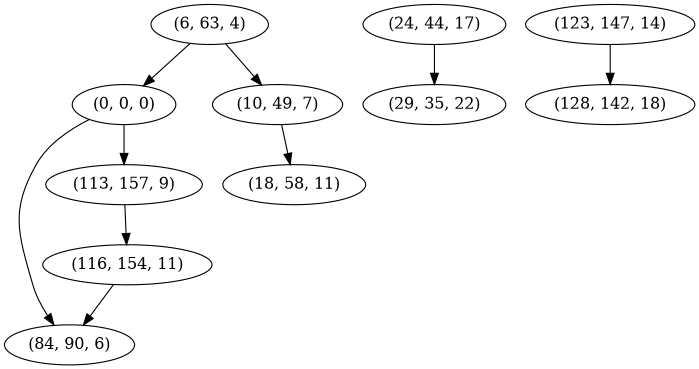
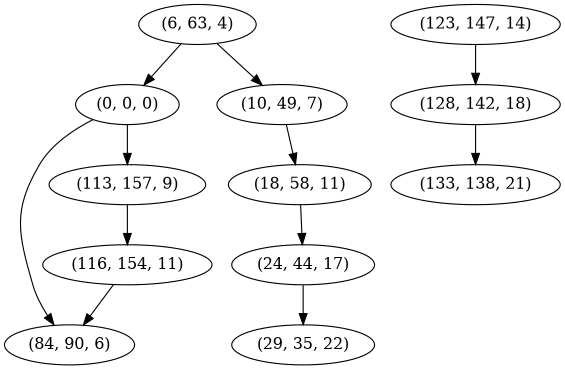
node "(133, 138, 21)": added
edge "(18, 58, 11)" -> "(24, 44, 17)": added
